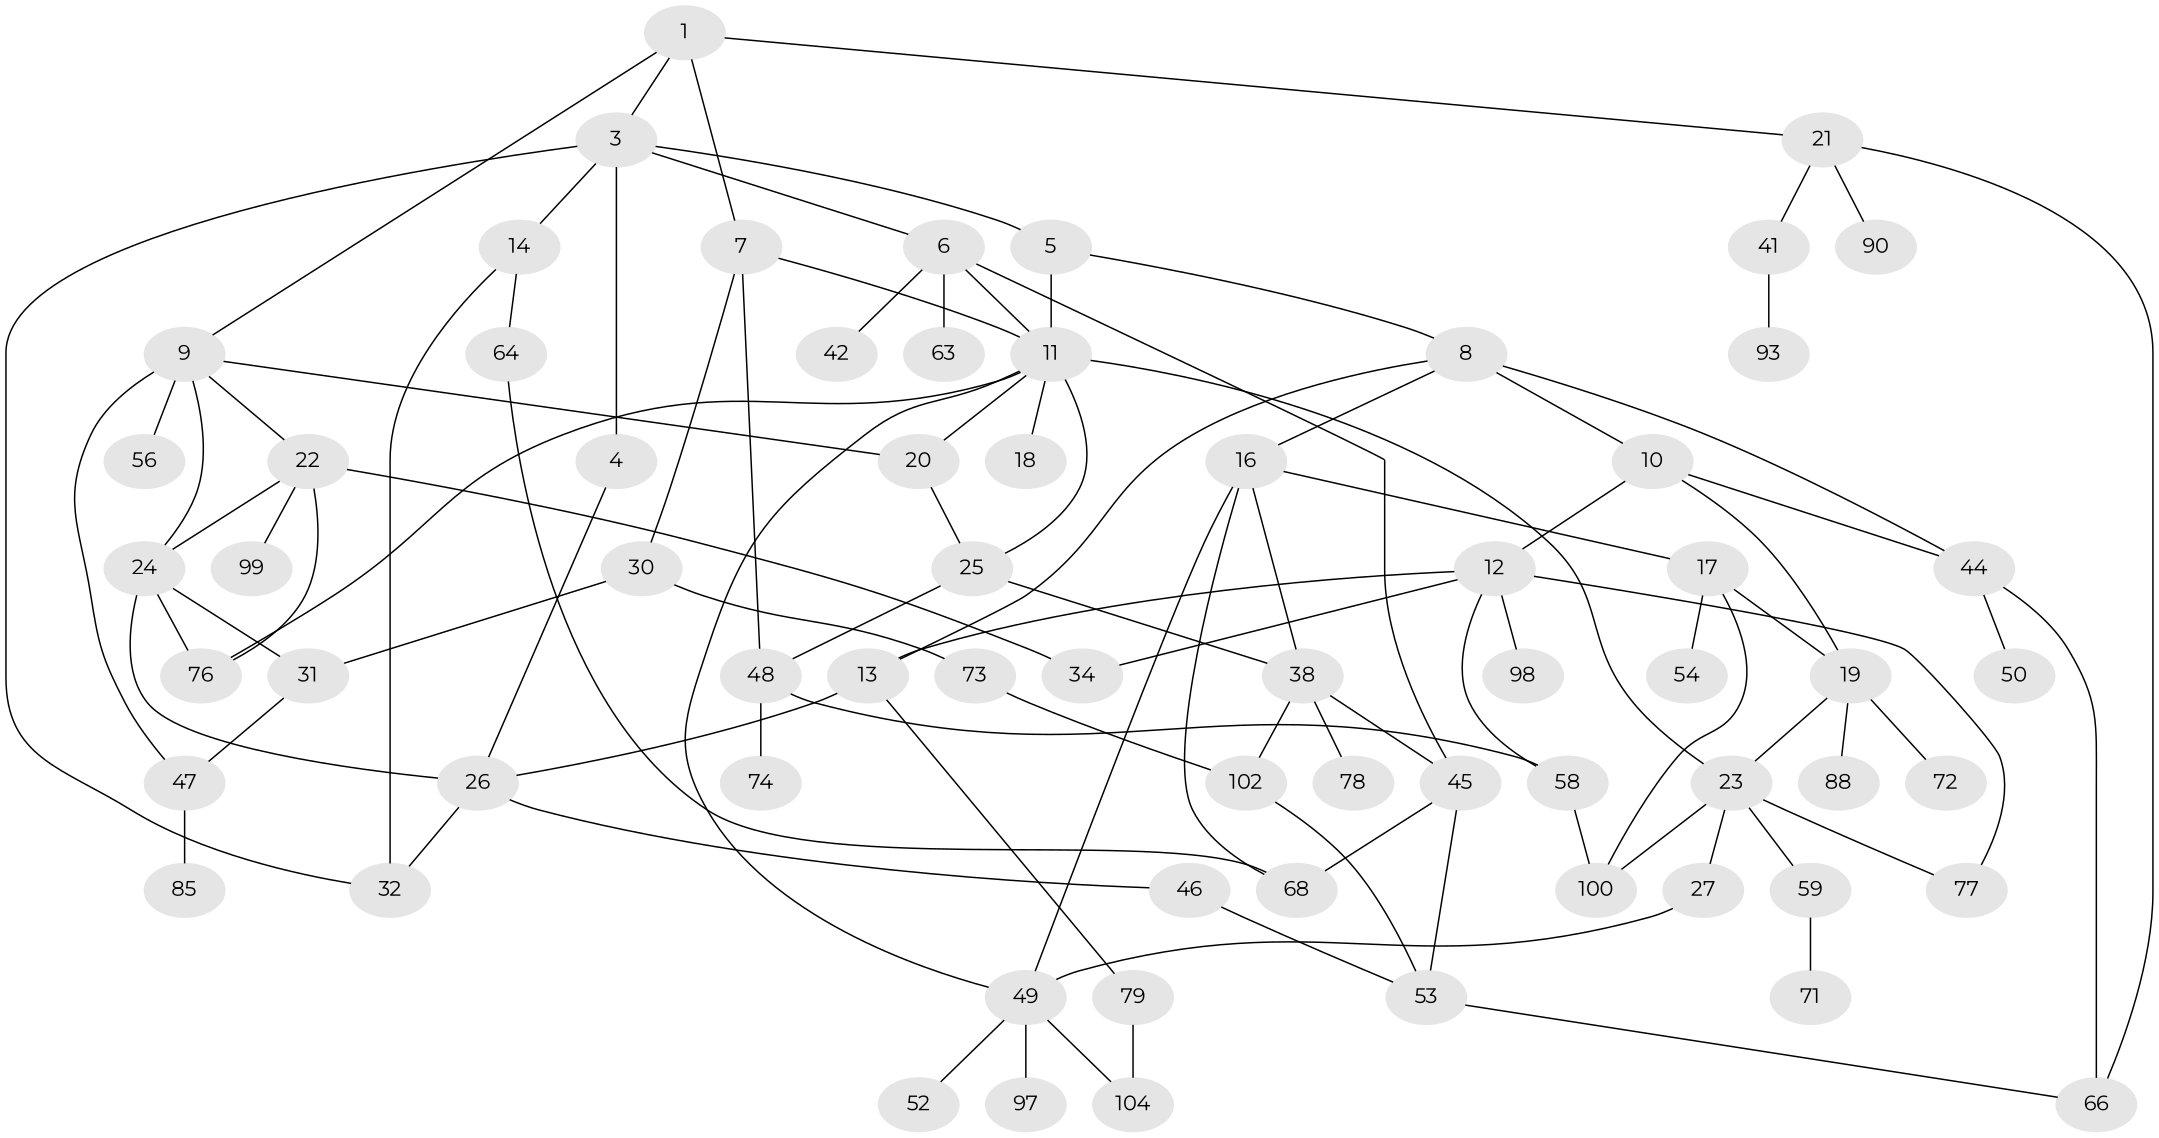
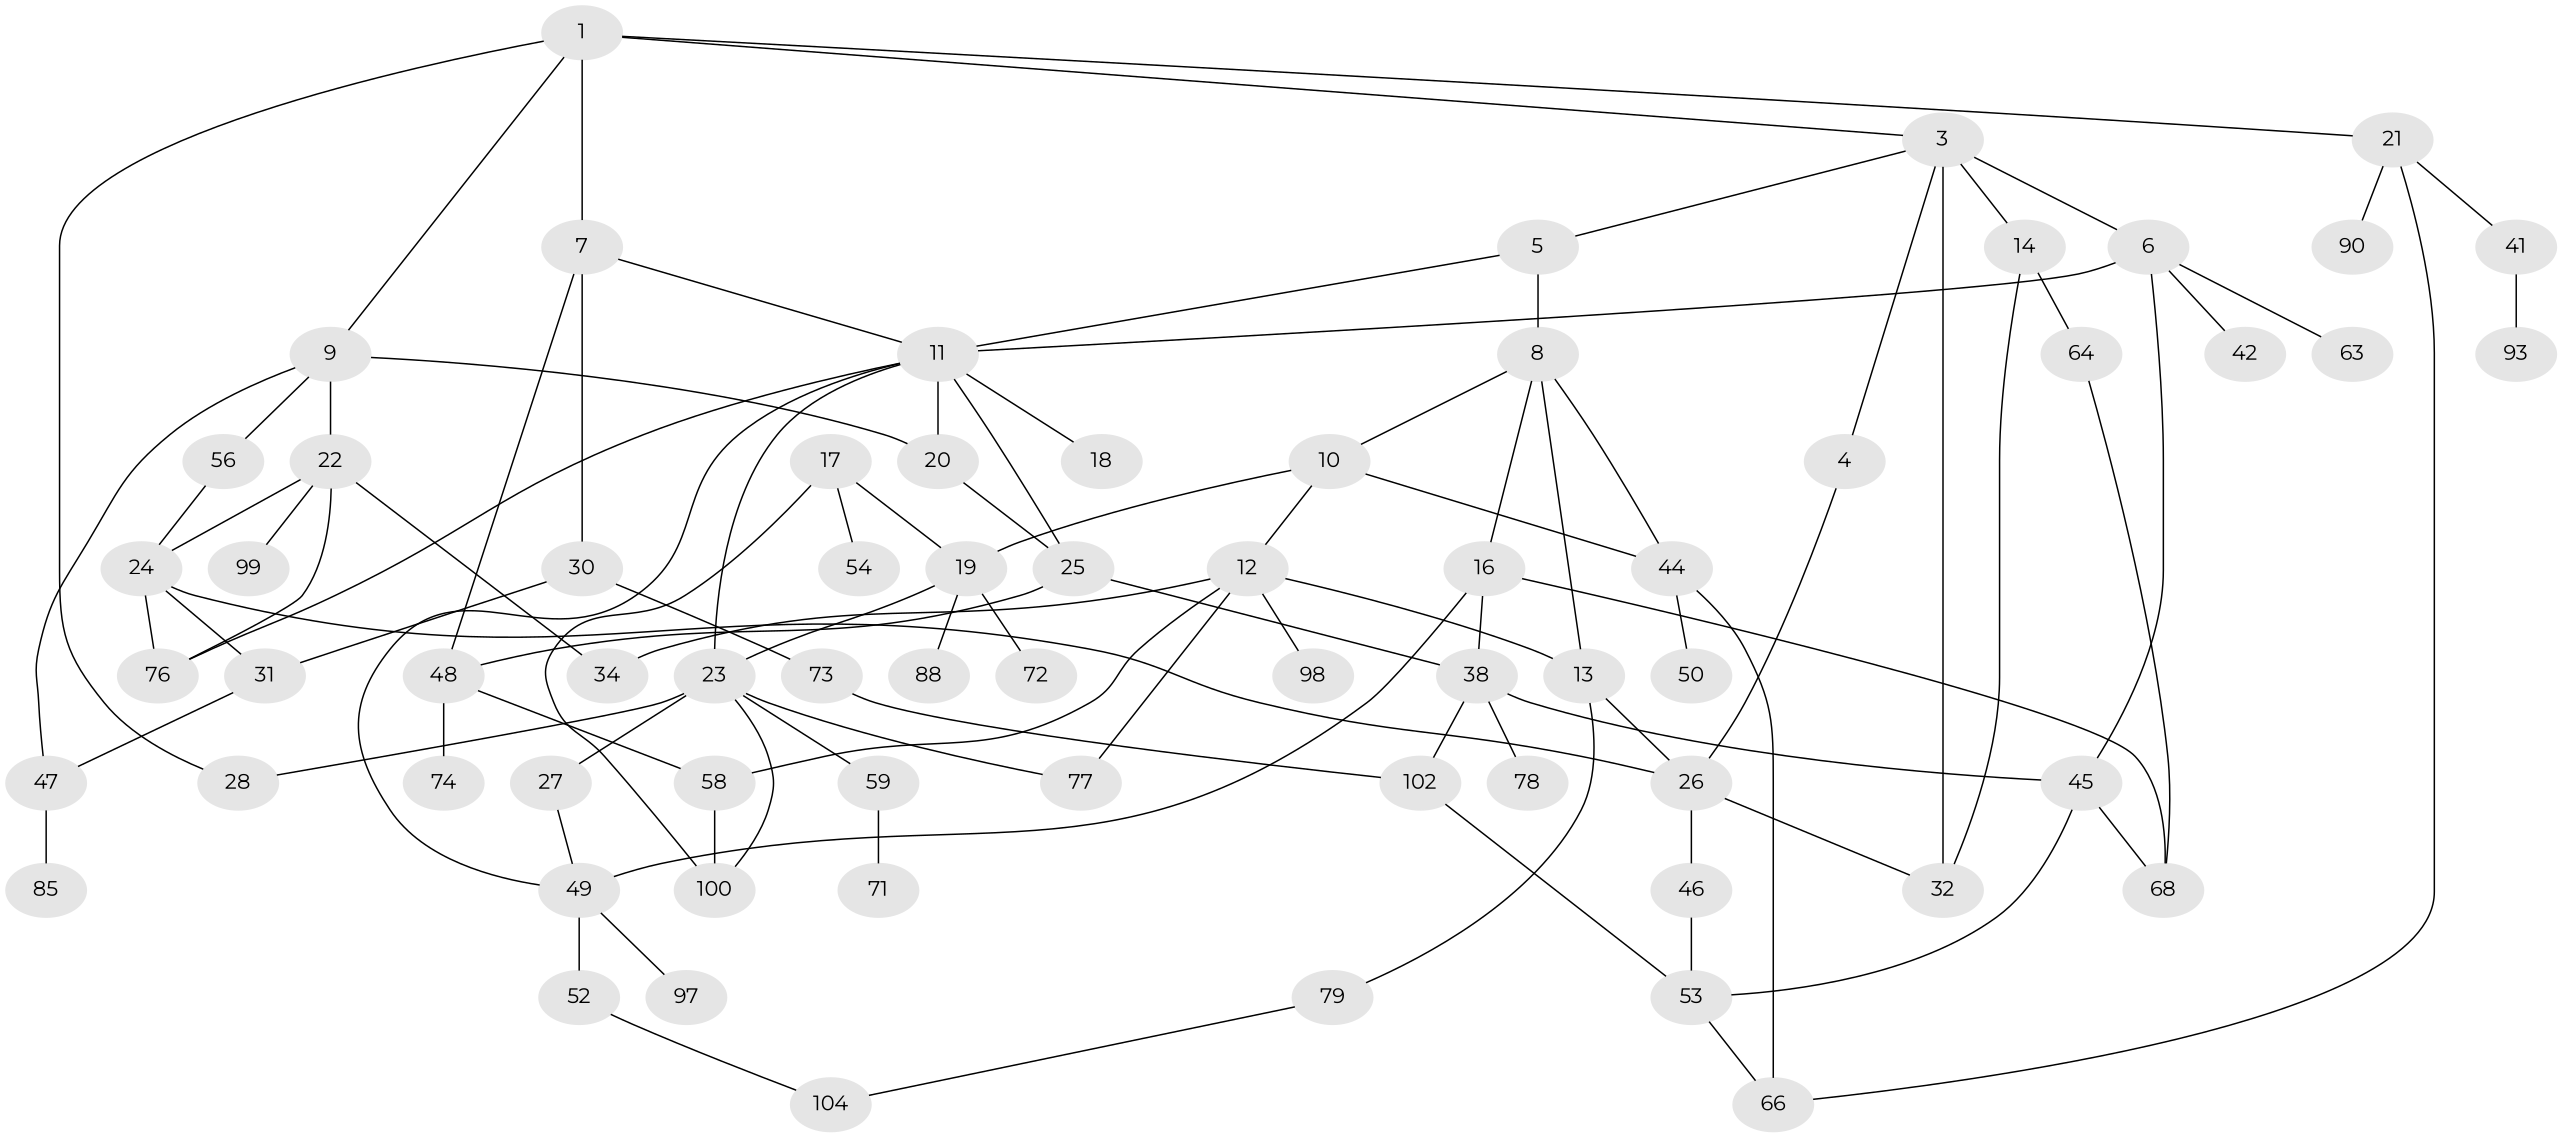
edge "9" -- "24": now "56" -- "24"
edge "16" -- "17": removed
node "28": added
edge "49" -- "104": now "52" -- "104"
